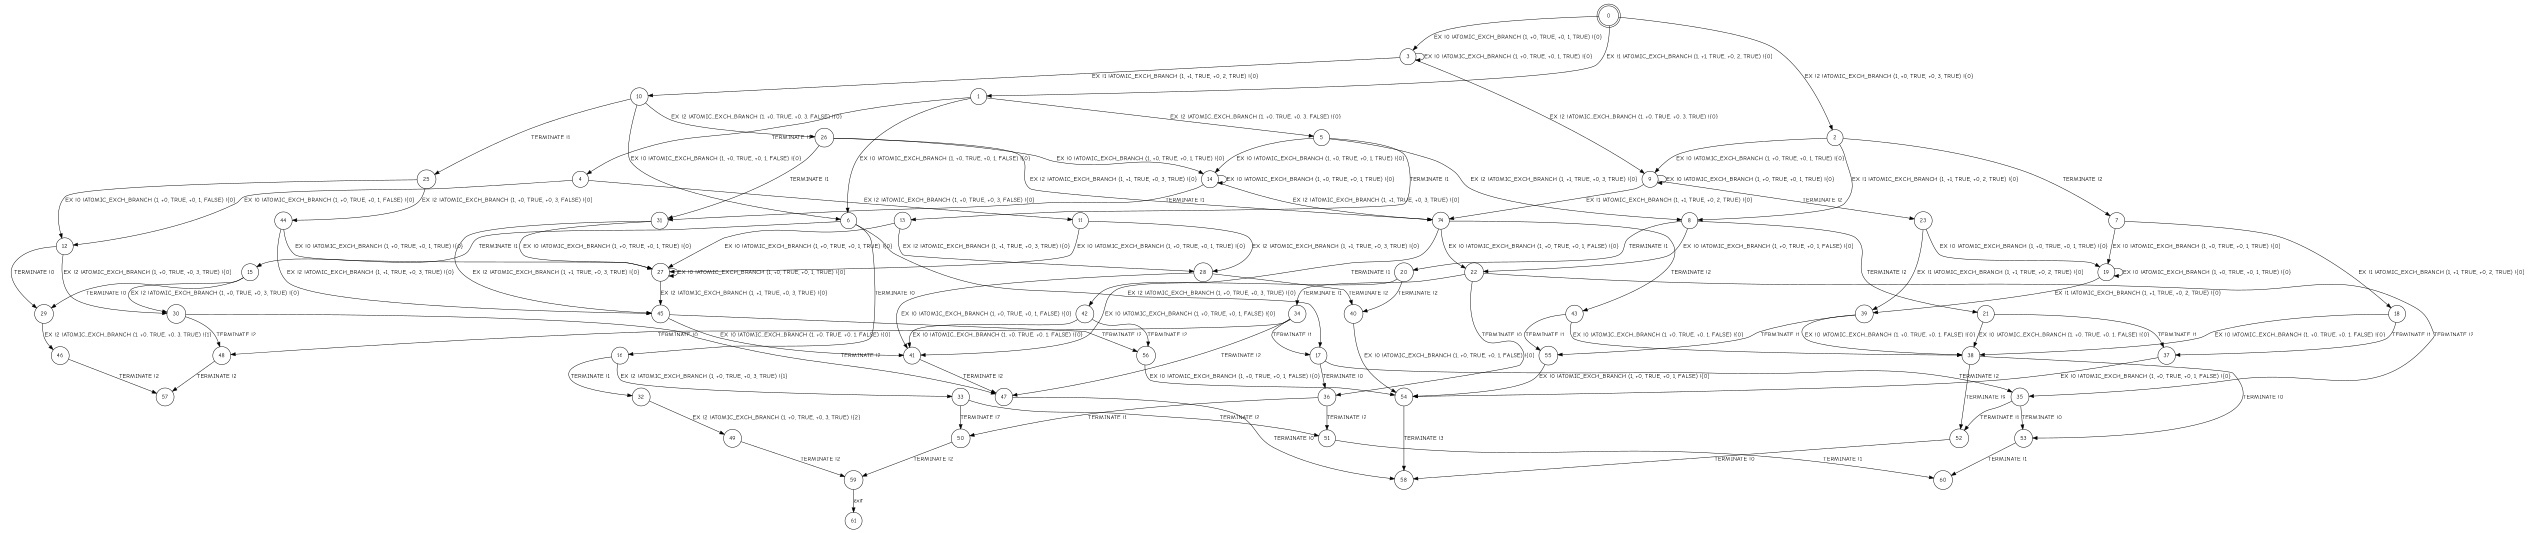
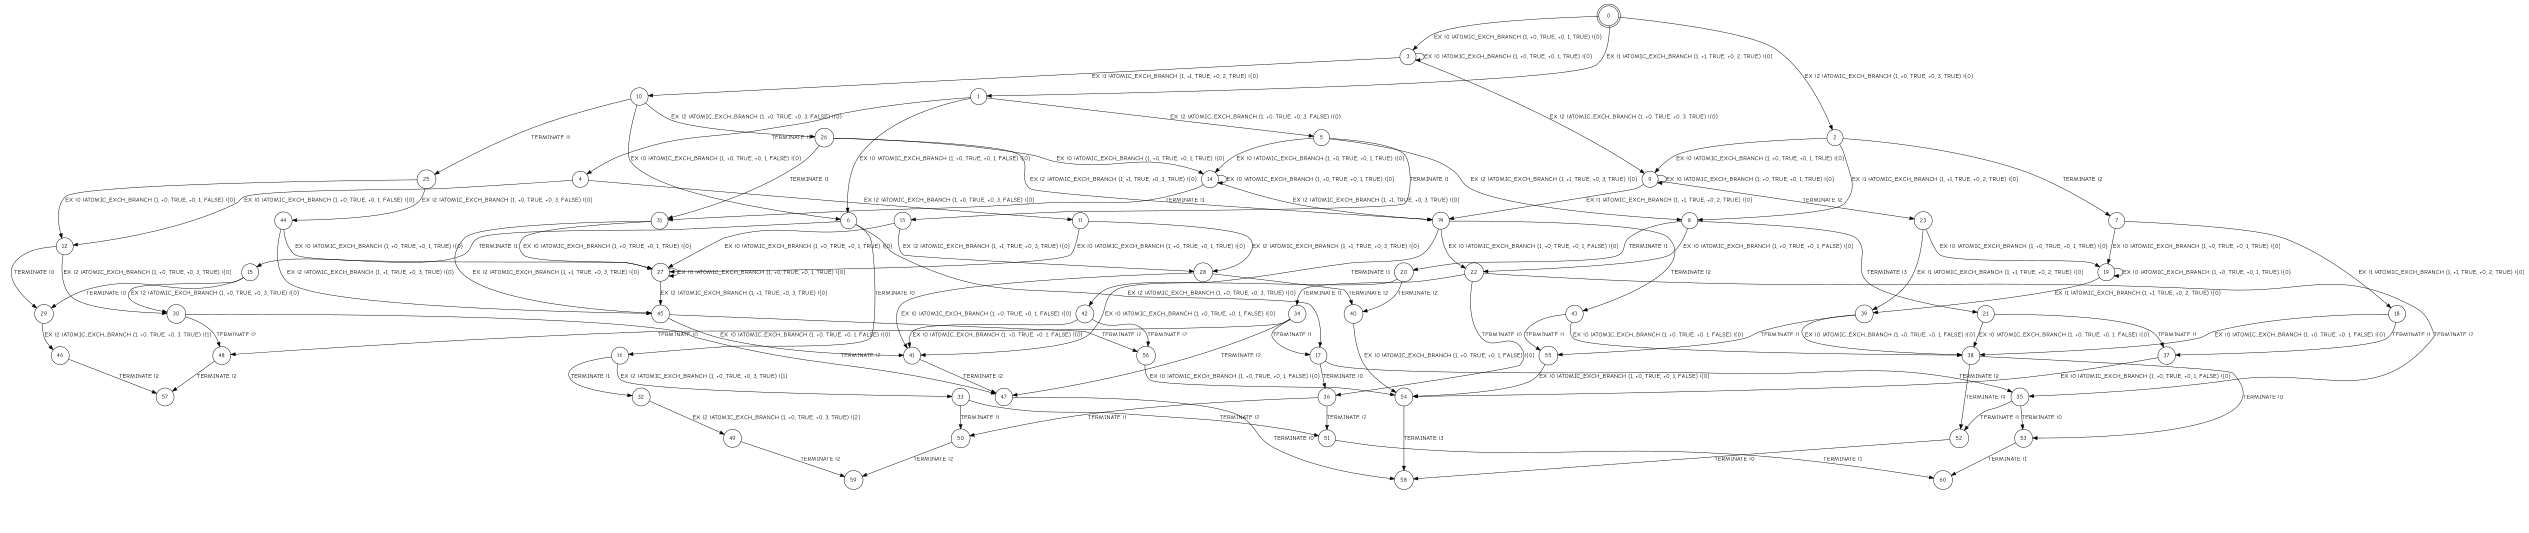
edge "8" -> "21": label "TERMINATE !2" -> "TERMINATE !3"
edge "33" -> "50": label "TERMINATE !7" -> "TERMINATE !1"
node "61": removed
